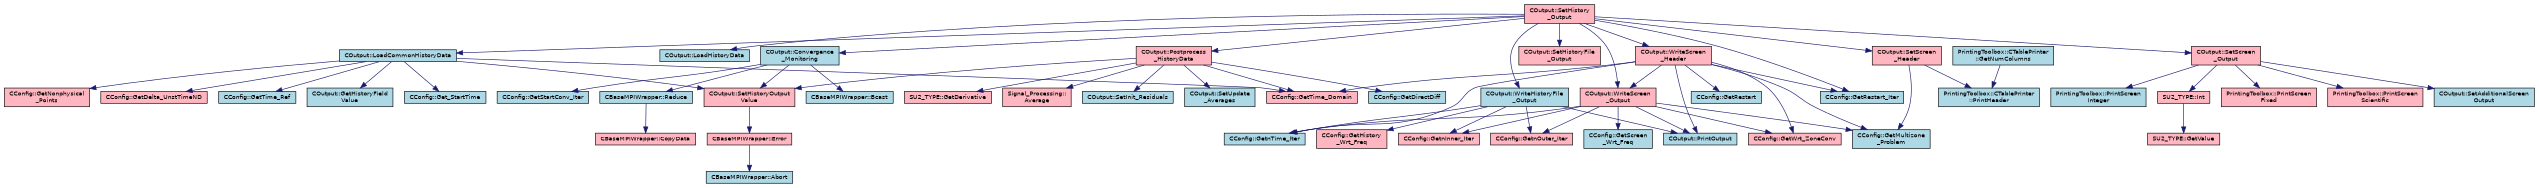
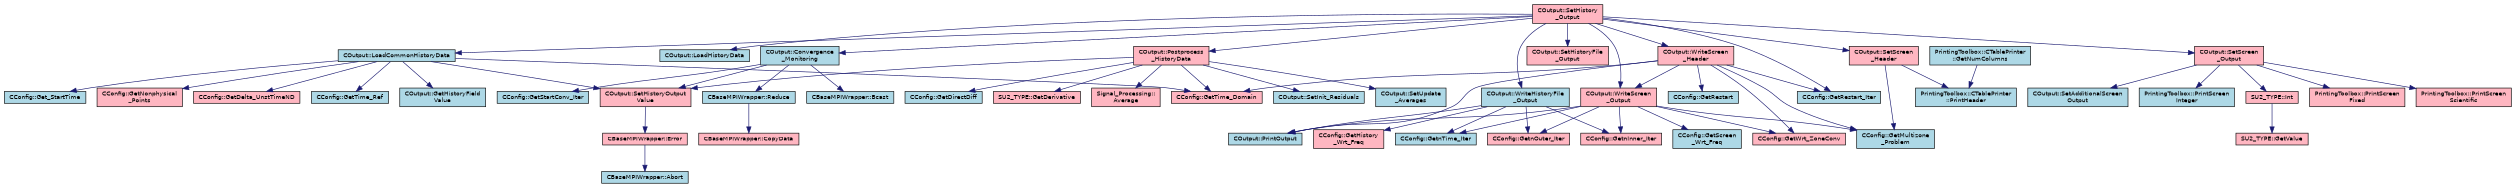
edge "COutput::WriteScreen _Header" -> "CConfig::GetnTime_Iter": removed
